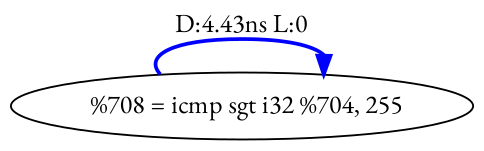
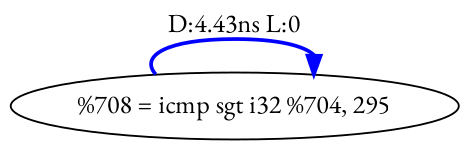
node "%708 = icmp sgt i32 %704, 255": label "%708 = icmp sgt i32 %704, 255" -> "%708 = icmp sgt i32 %704, 295"
